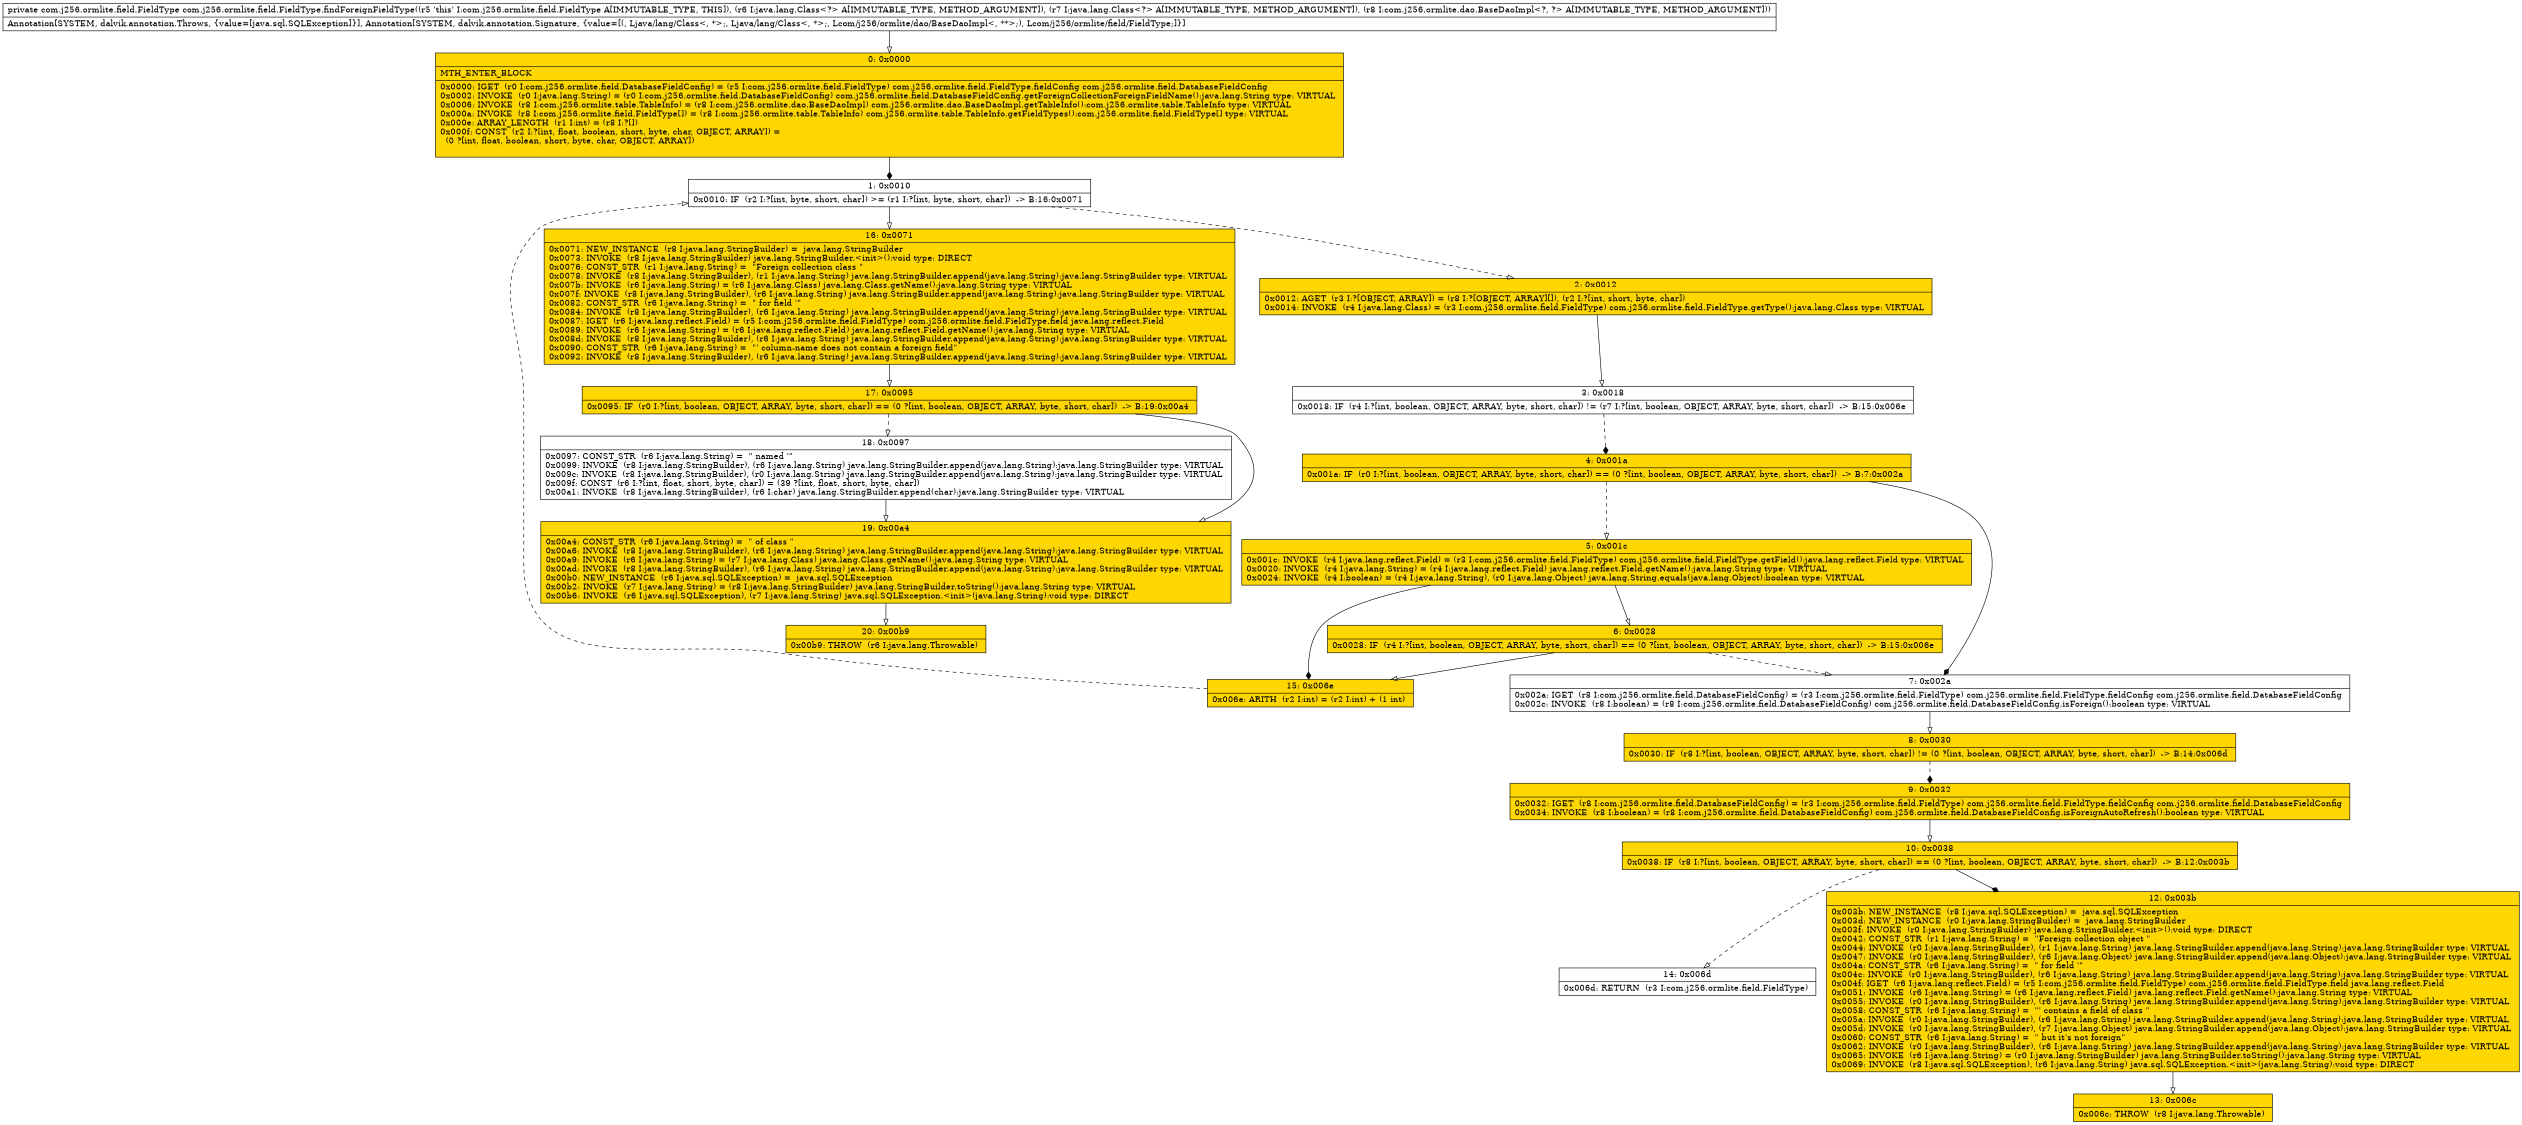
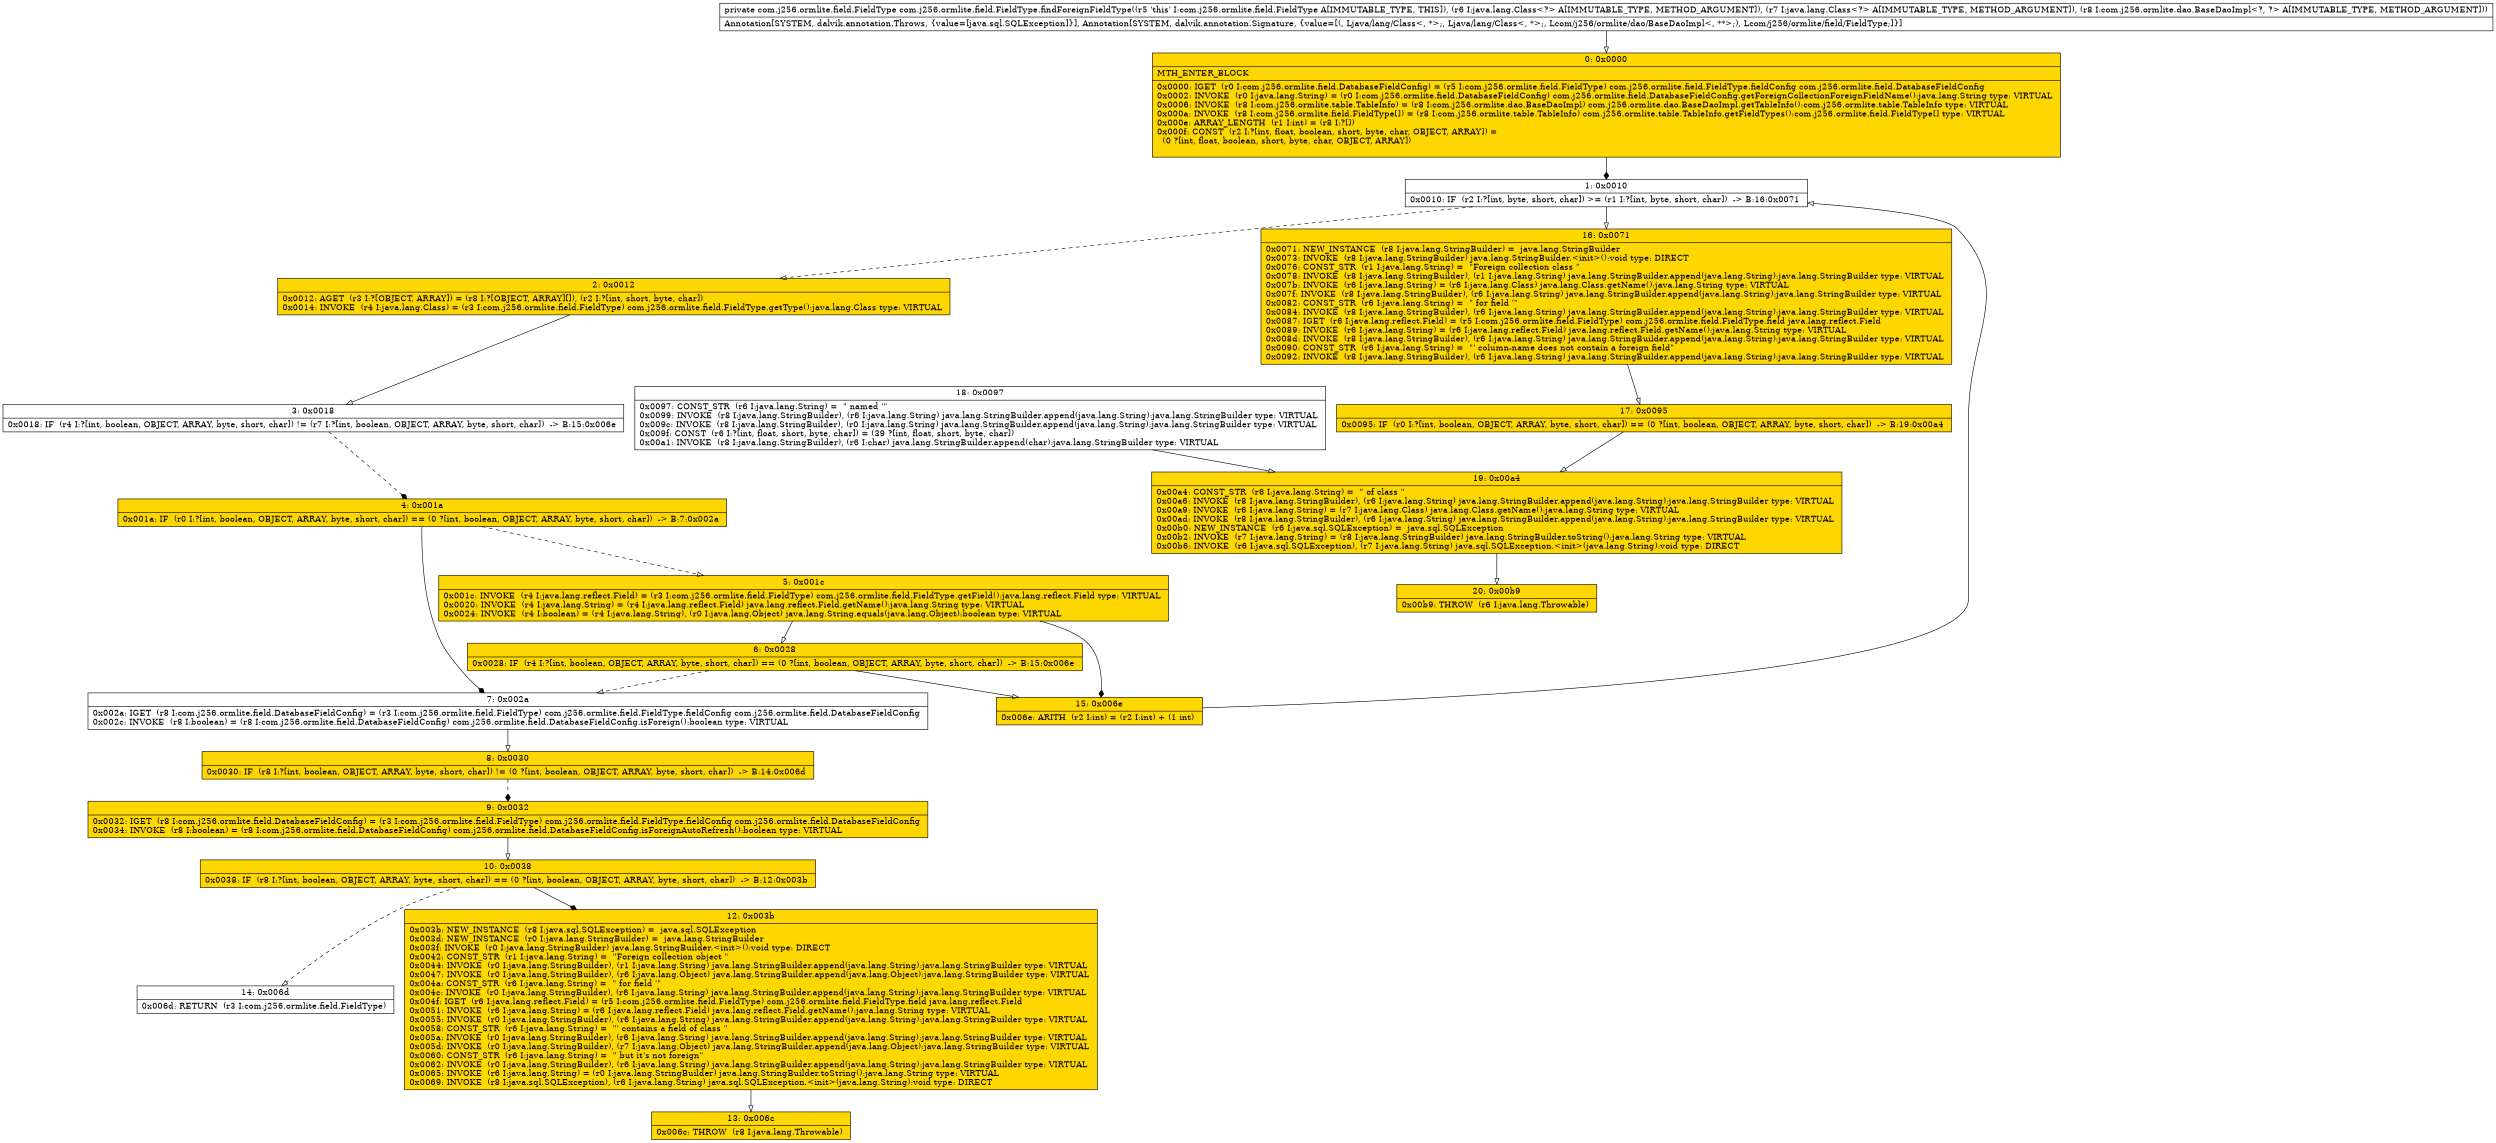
edge "17: 0x0095" -> "18: 0x0097": removed
edge "15: 0x006e" -> "1: 0x0010": style dashed -> solid
